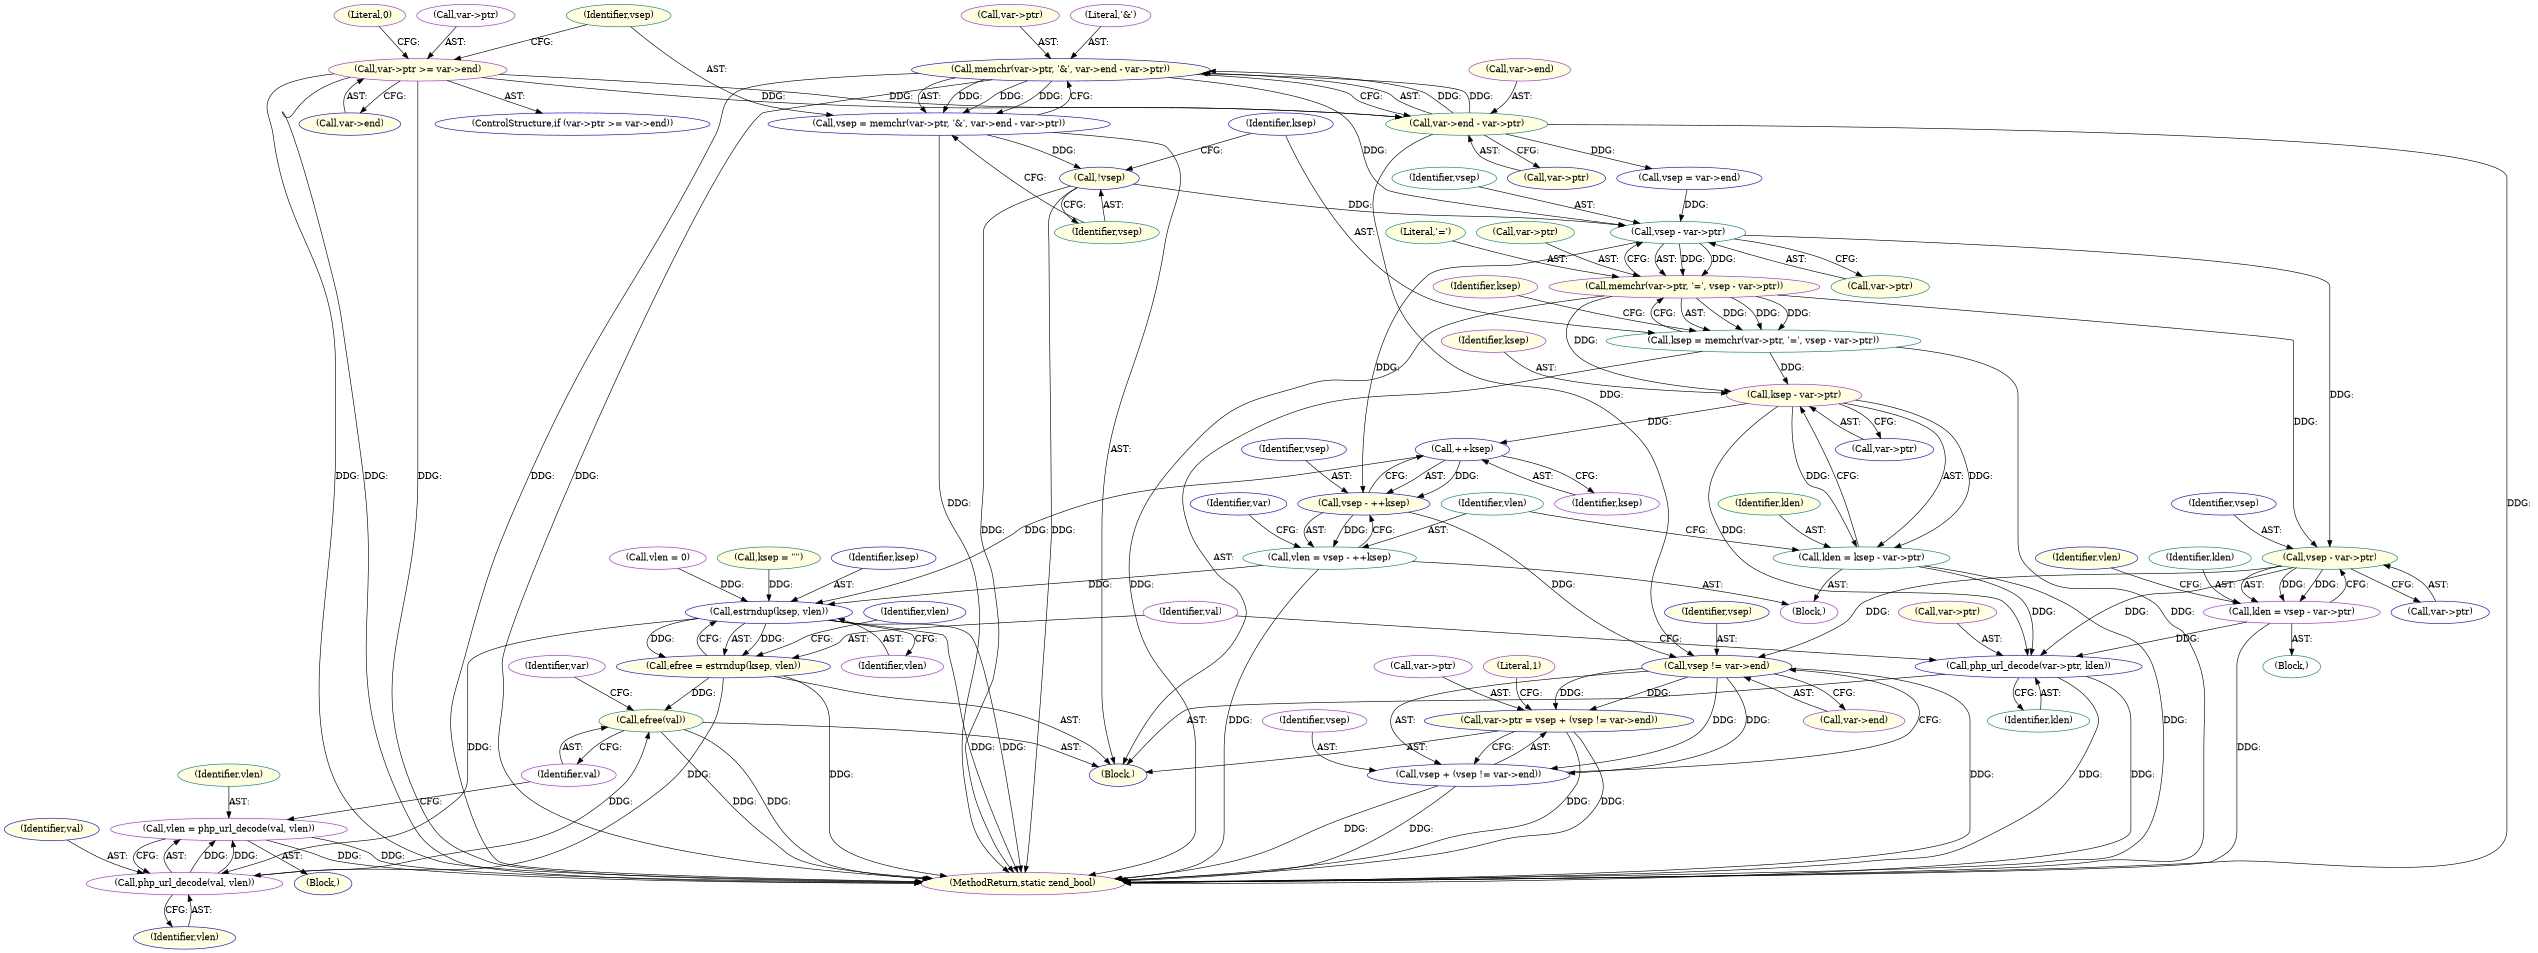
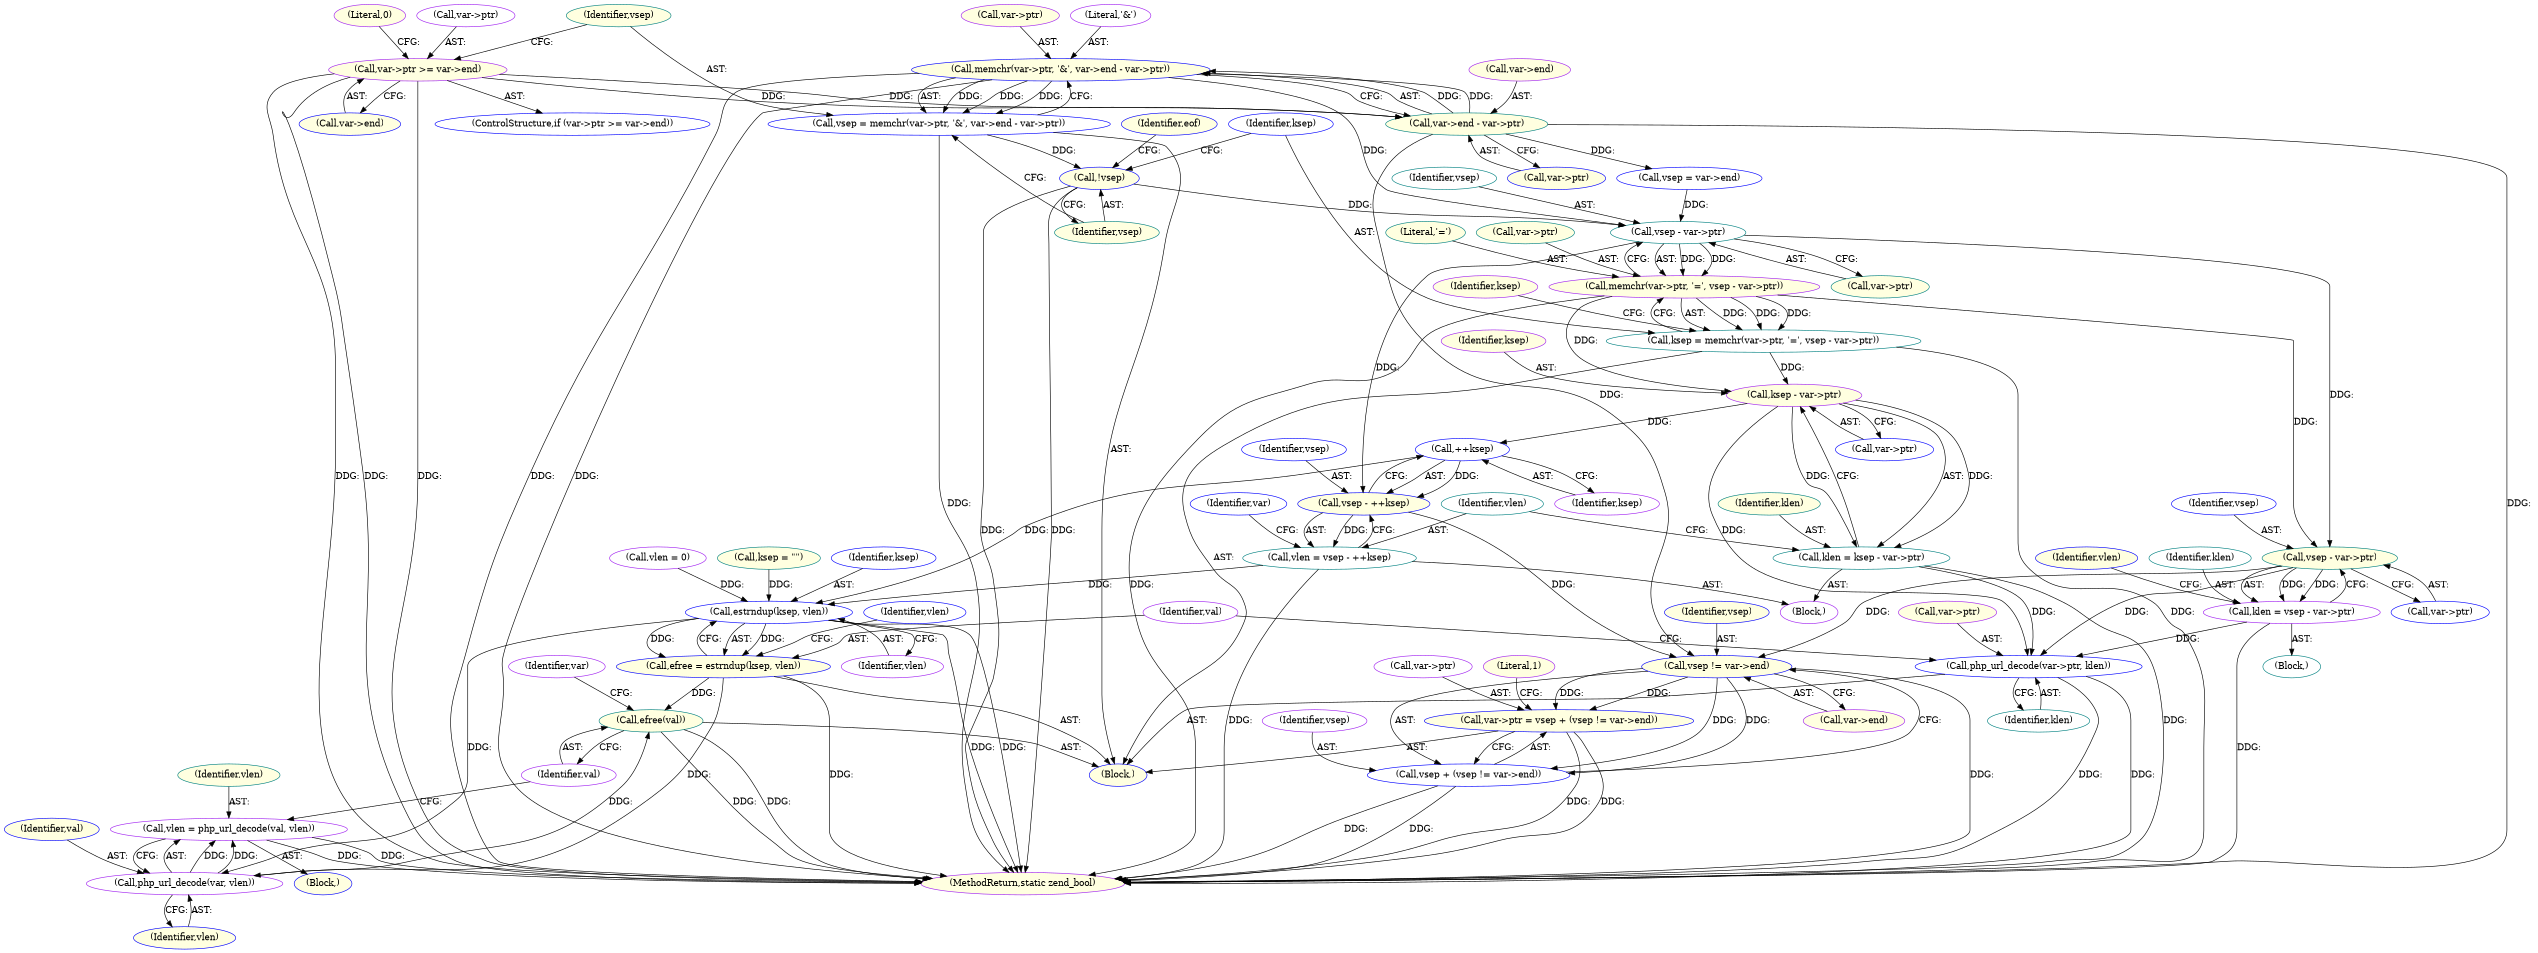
node "(Identifier,eof)": added
node "(Call,php_url_decode(val, vlen))": label "(Call,php_url_decode(val, vlen))" -> "(Call,php_url_decode(var, vlen))"
